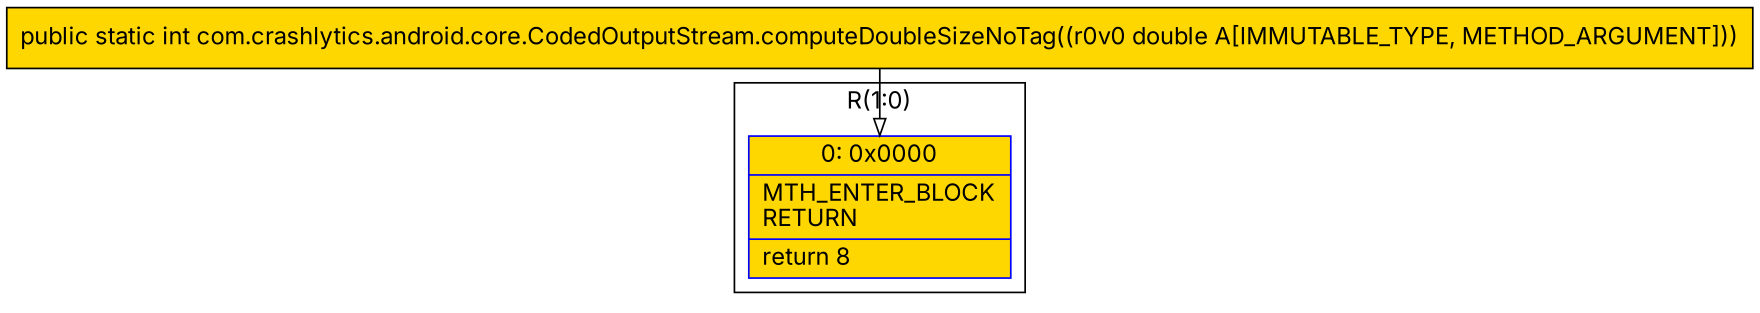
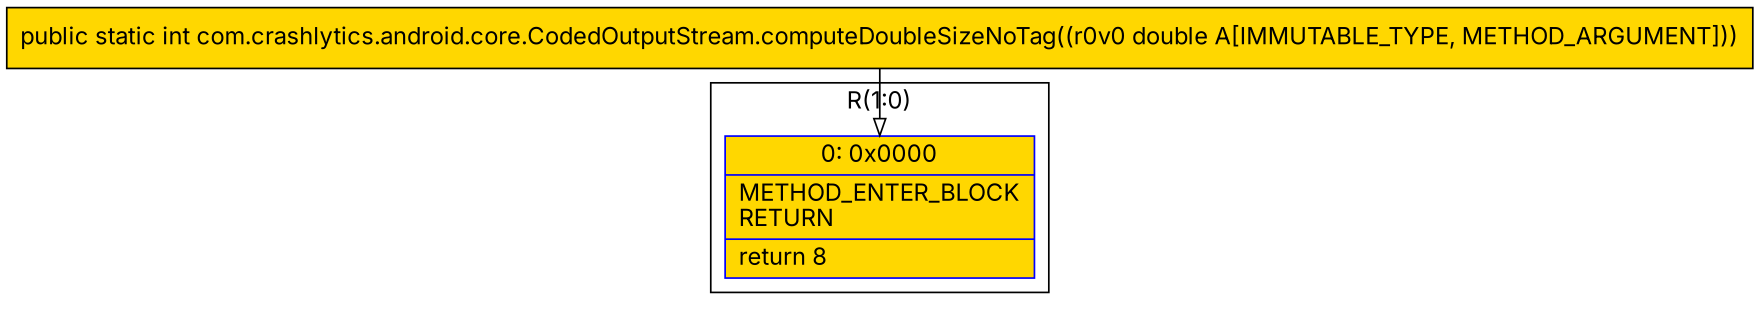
node "0: 0x0000": text "MTH_ENTER_BLOCK" -> "METHOD_ENTER_BLOCK"
